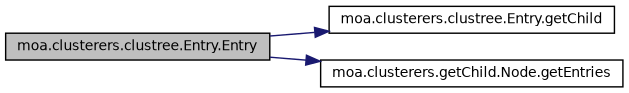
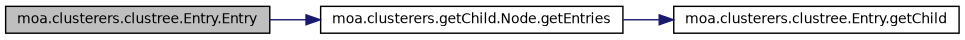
edge "moa.clusterers.clustree.Entry.Entry" -> "moa.clusterers.clustree.Entry.getChild": now "moa.clusterers.getChild.Node.getEntries" -> "moa.clusterers.clustree.Entry.getChild"
